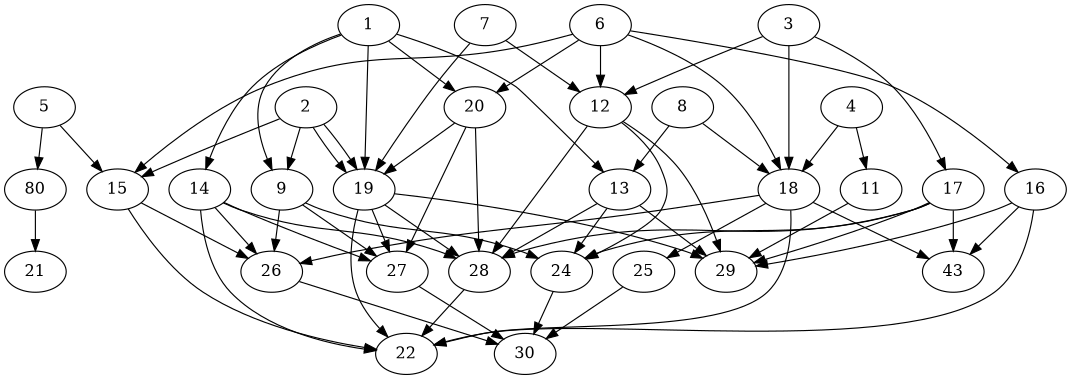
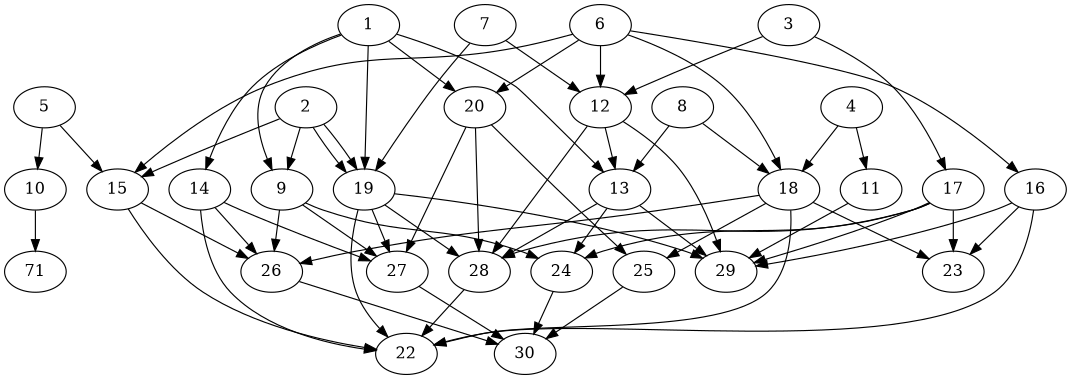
edge "3" -> "18": removed
edge "20" -> "19": now "20" -> "25"
node "80": label "80" -> "10"
edge "12" -> "24": now "12" -> "13"
edge "14" -> "28": removed
node "21": label "21" -> "71"
node "43": label "43" -> "23"
